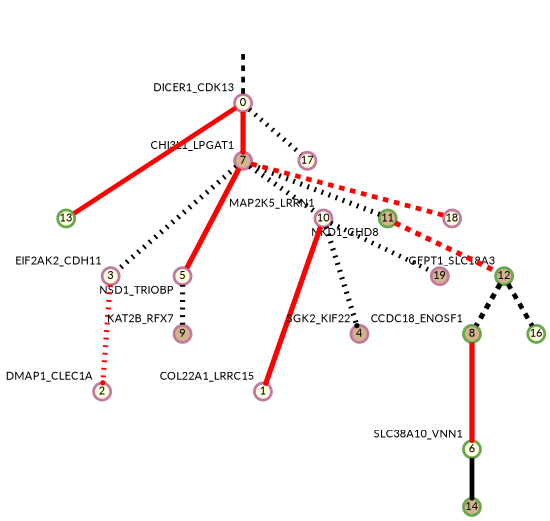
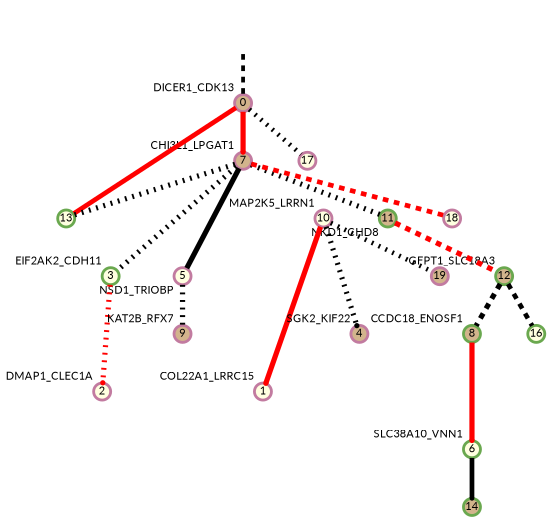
node "0 DICER1_CDK13": fillcolor lightyellow -> tan
edge "7 CHI3L1_LPGAT1" -> "10 MAP2K5_LRRN1": now "7 CHI3L1_LPGAT1" -> "13"
edge "7 CHI3L1_LPGAT1" -> "5 NSD1_TRIOBP": color red -> black
node "3 EIF2AK2_CDH11": color #c27ba0ff -> #6aa84fff
